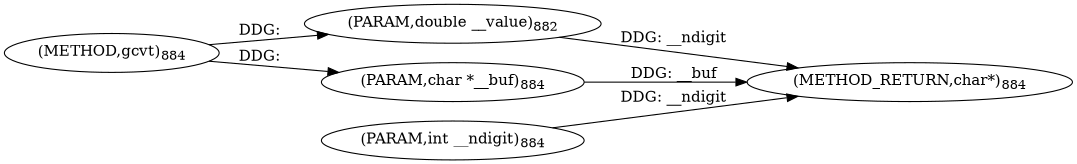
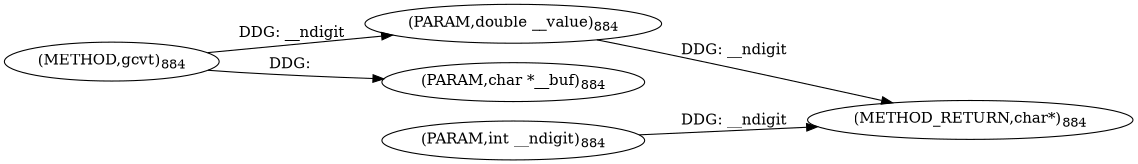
node "(PARAM,double __value)": text "882" -> "884"
edge "(METHOD,gcvt)" -> "(PARAM,double __value)": label "DDG: " -> "DDG: __ndigit"
edge "(PARAM,char *__buf)" -> "(METHOD_RETURN,char*)": removed, label "DDG: __buf"
